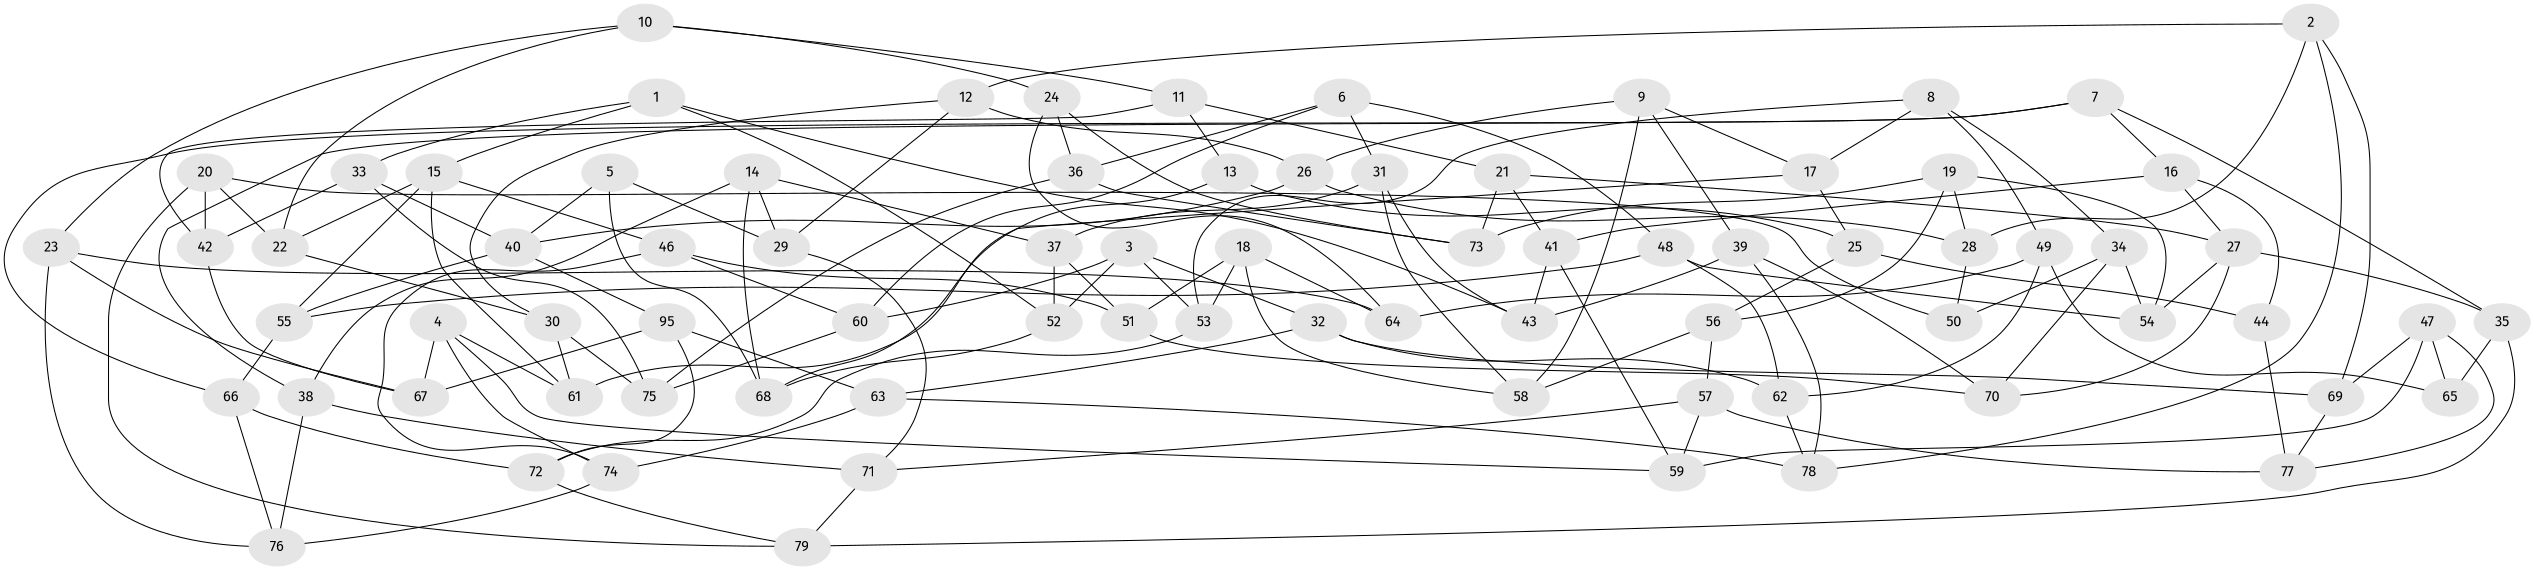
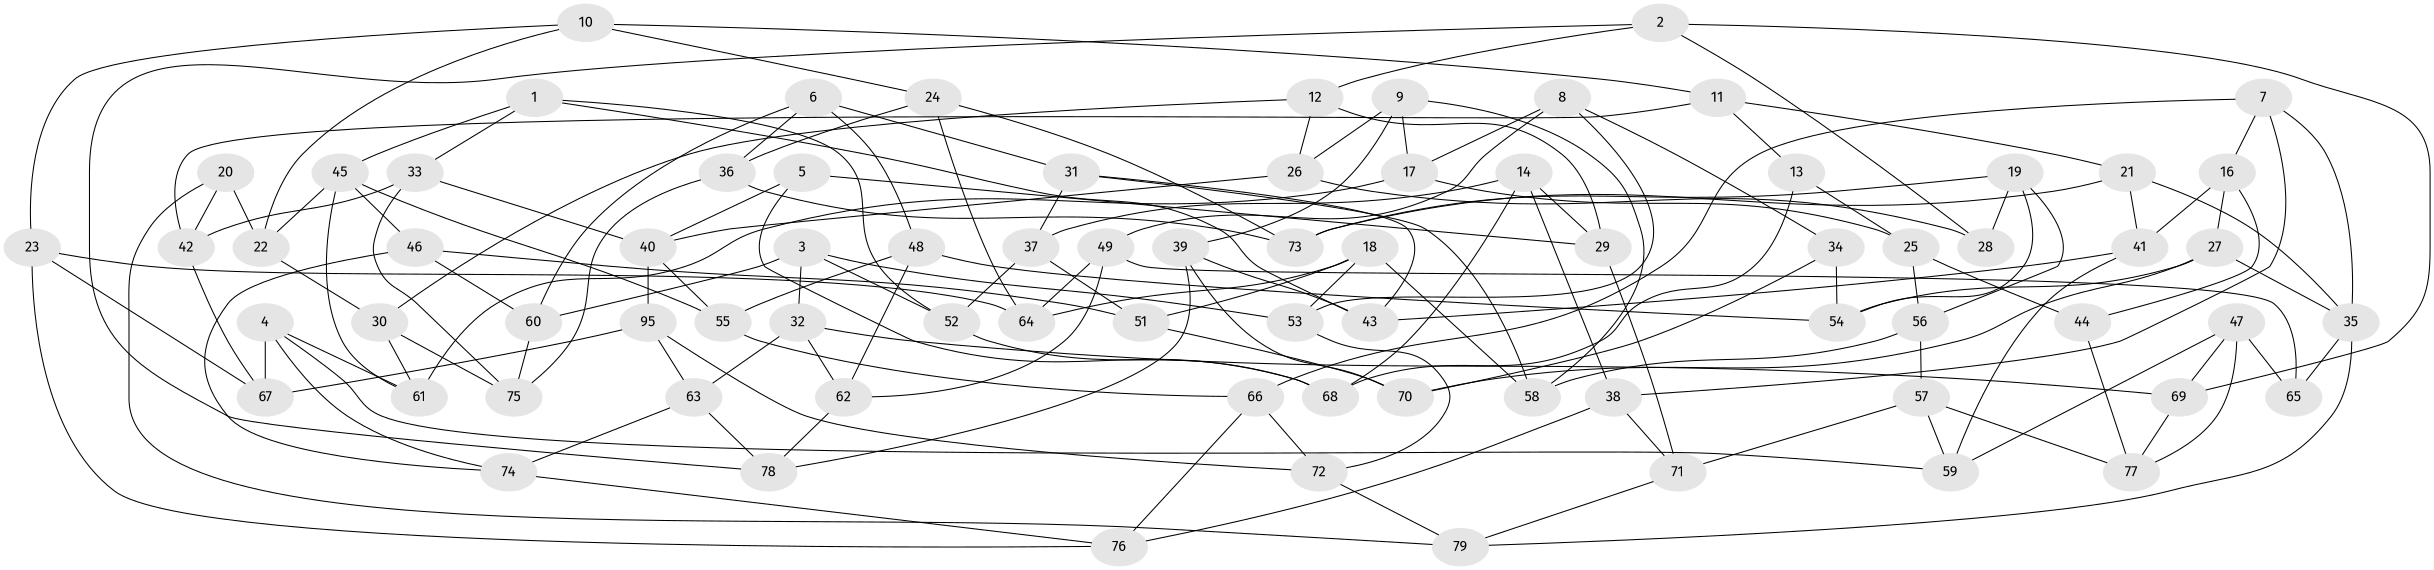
node "15": label "15" -> "45"
edge "21" -- "27": now "21" -- "35"
node "50": removed
